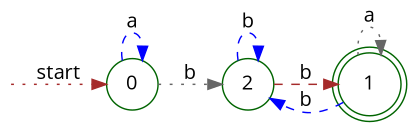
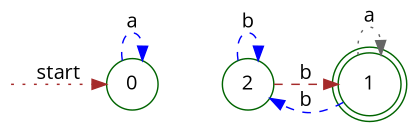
edge "0" -> "2": removed, label "b"
